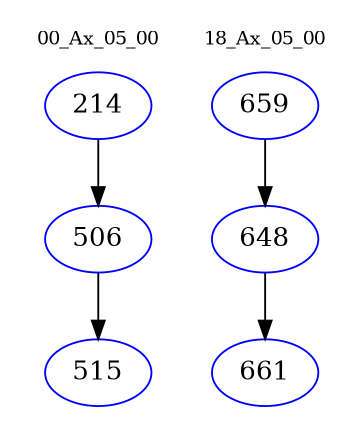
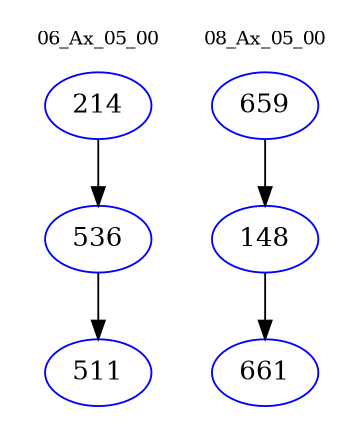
cluster "00_Ax_05_00": label "00_Ax_05_00" -> "06_Ax_05_00"
cluster "18_Ax_05_00": label "18_Ax_05_00" -> "08_Ax_05_00"
node "506": label "506" -> "536"
node "648": label "648" -> "148"
node "515": label "515" -> "511"
